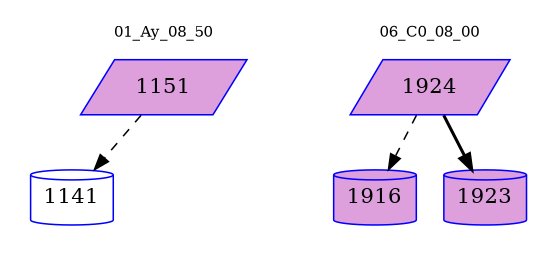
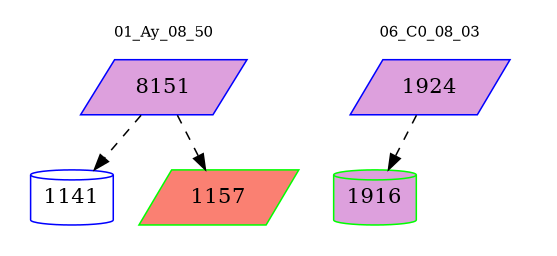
cluster "06_C0_08_00": label "06_C0_08_00" -> "06_C0_08_03"
node "1151": label "1151" -> "8151"
node "1157": added
node "1916": color blue -> green
node "1923": removed
